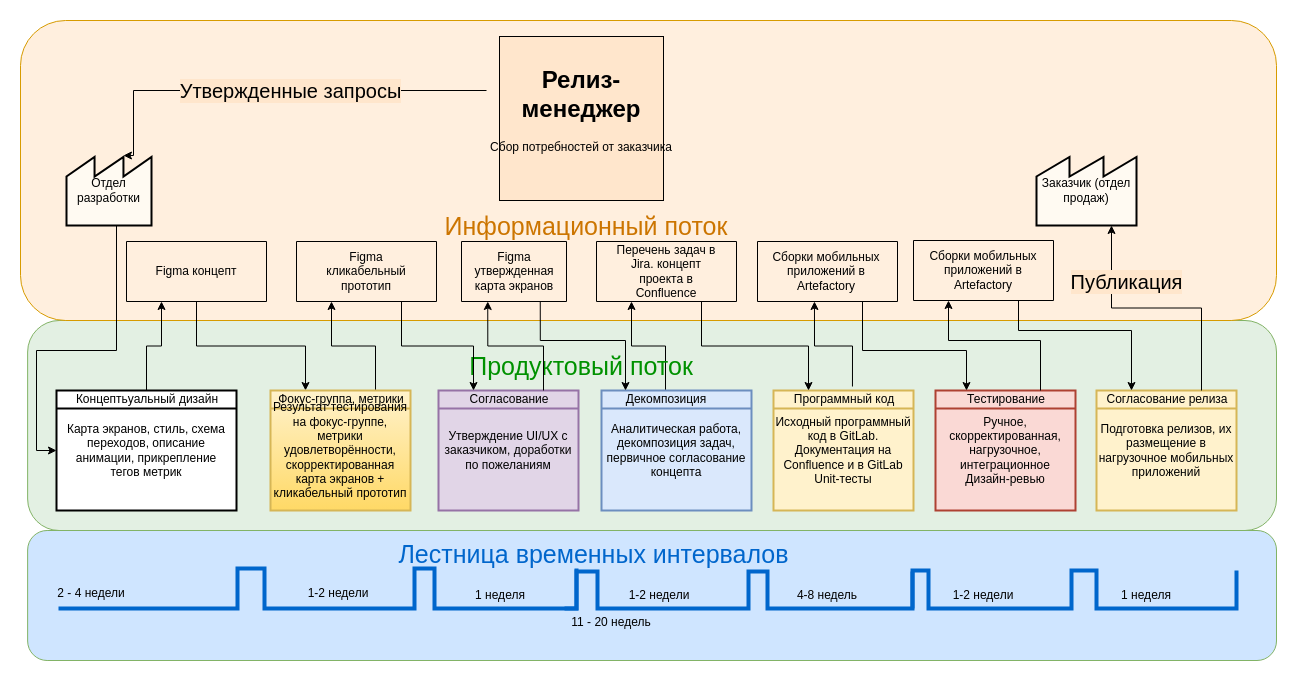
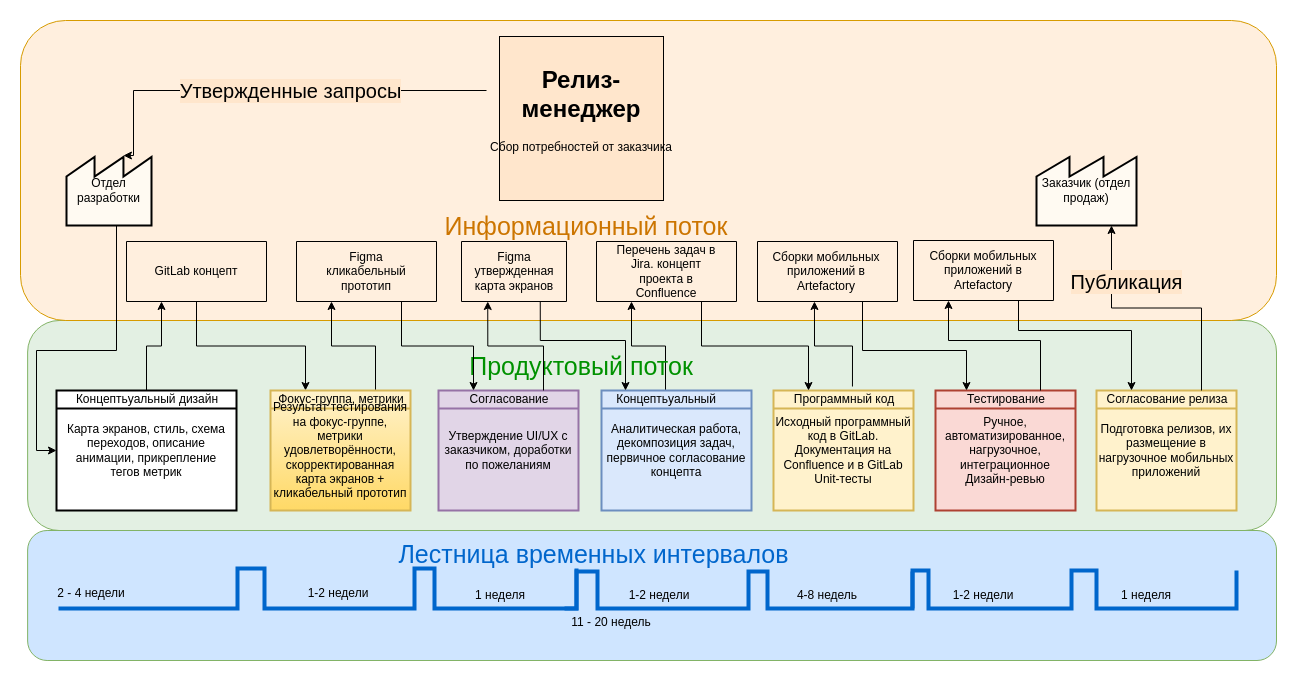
node "Figma концепт": label "Figma концепт" -> "GitLab концепт"
node "Декомпозиция": label "Декомпозиция" -> "Концептьуальный"
node "Ручное, скорректированная, нагрузочное, интеграционное Дизайн-ревью": label "Ручное, скорректированная, нагрузочное, интеграционное Дизайн-ревью" -> "Ручное, автоматизированное, нагрузочное, интеграционное Дизайн-ревью"
